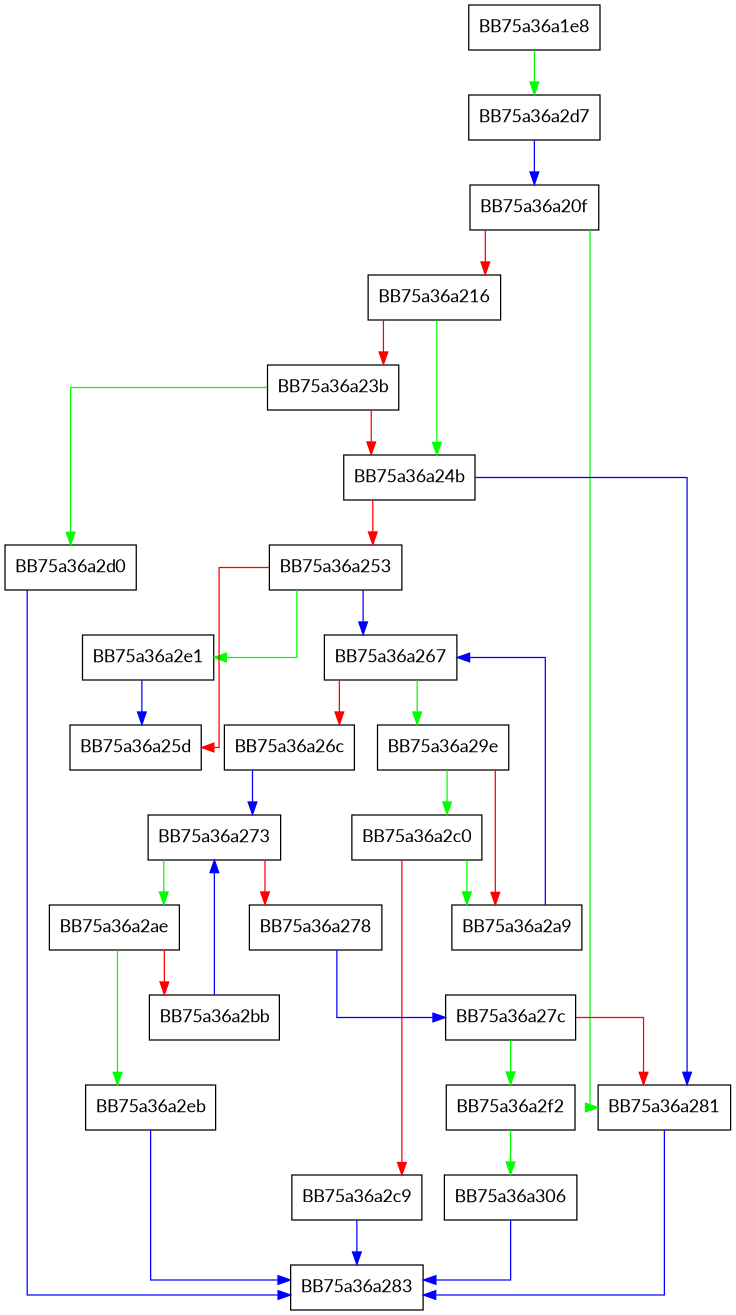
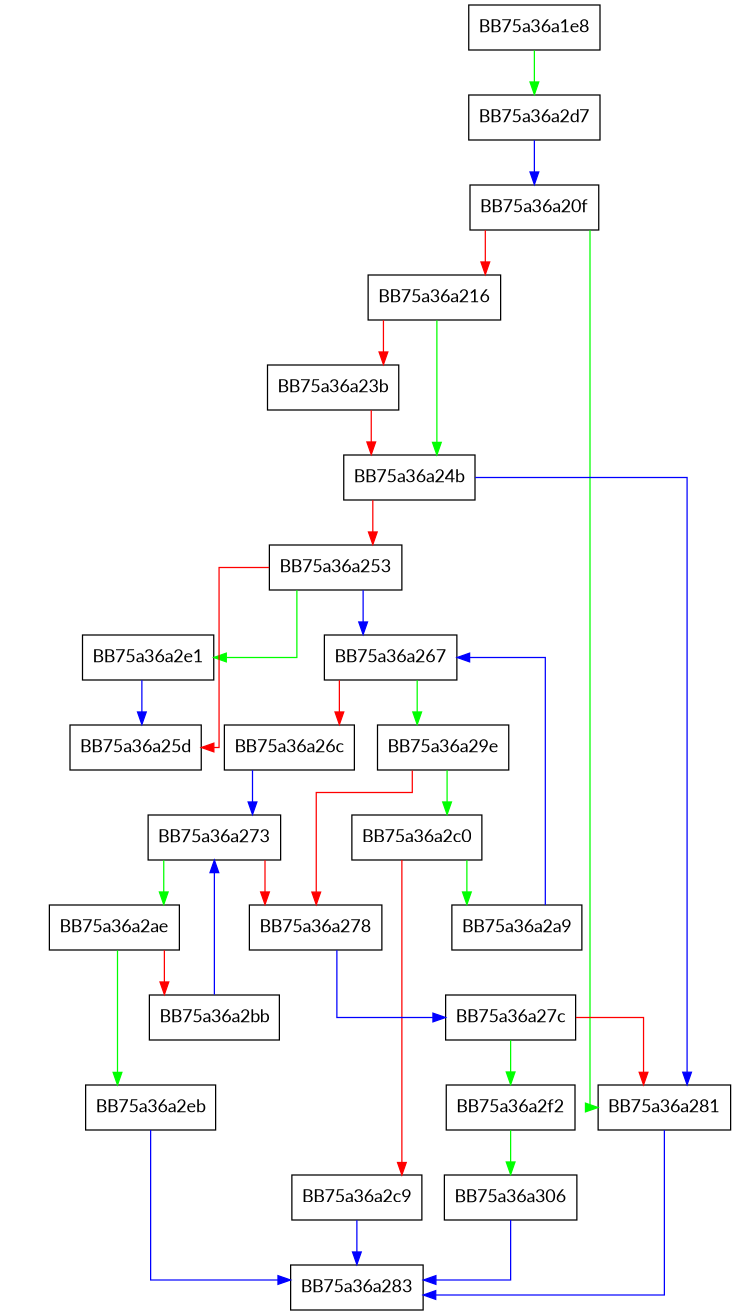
node "BB75a36a2d0": removed
edge "BB75a36a29e" -> "BB75a36a2a9": now "BB75a36a29e" -> "BB75a36a278"
